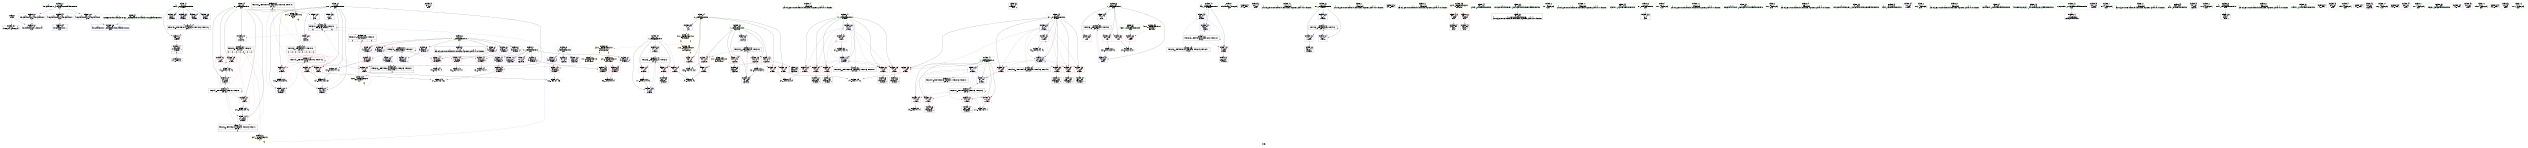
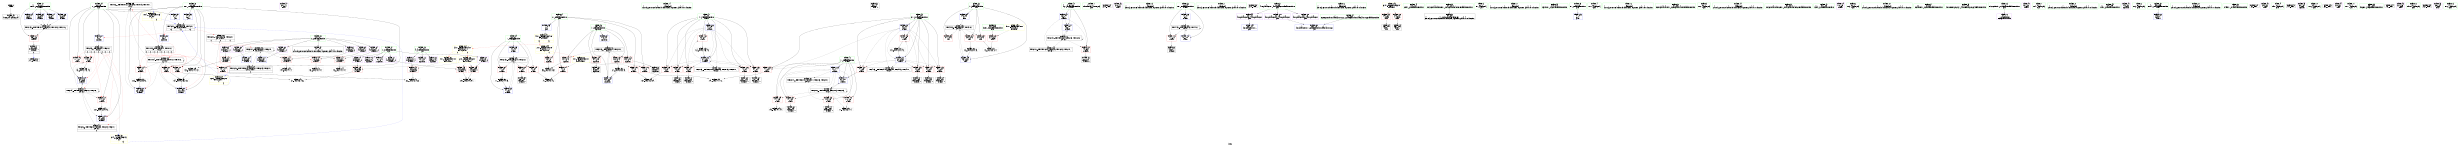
node "NodeID: 161": removed
